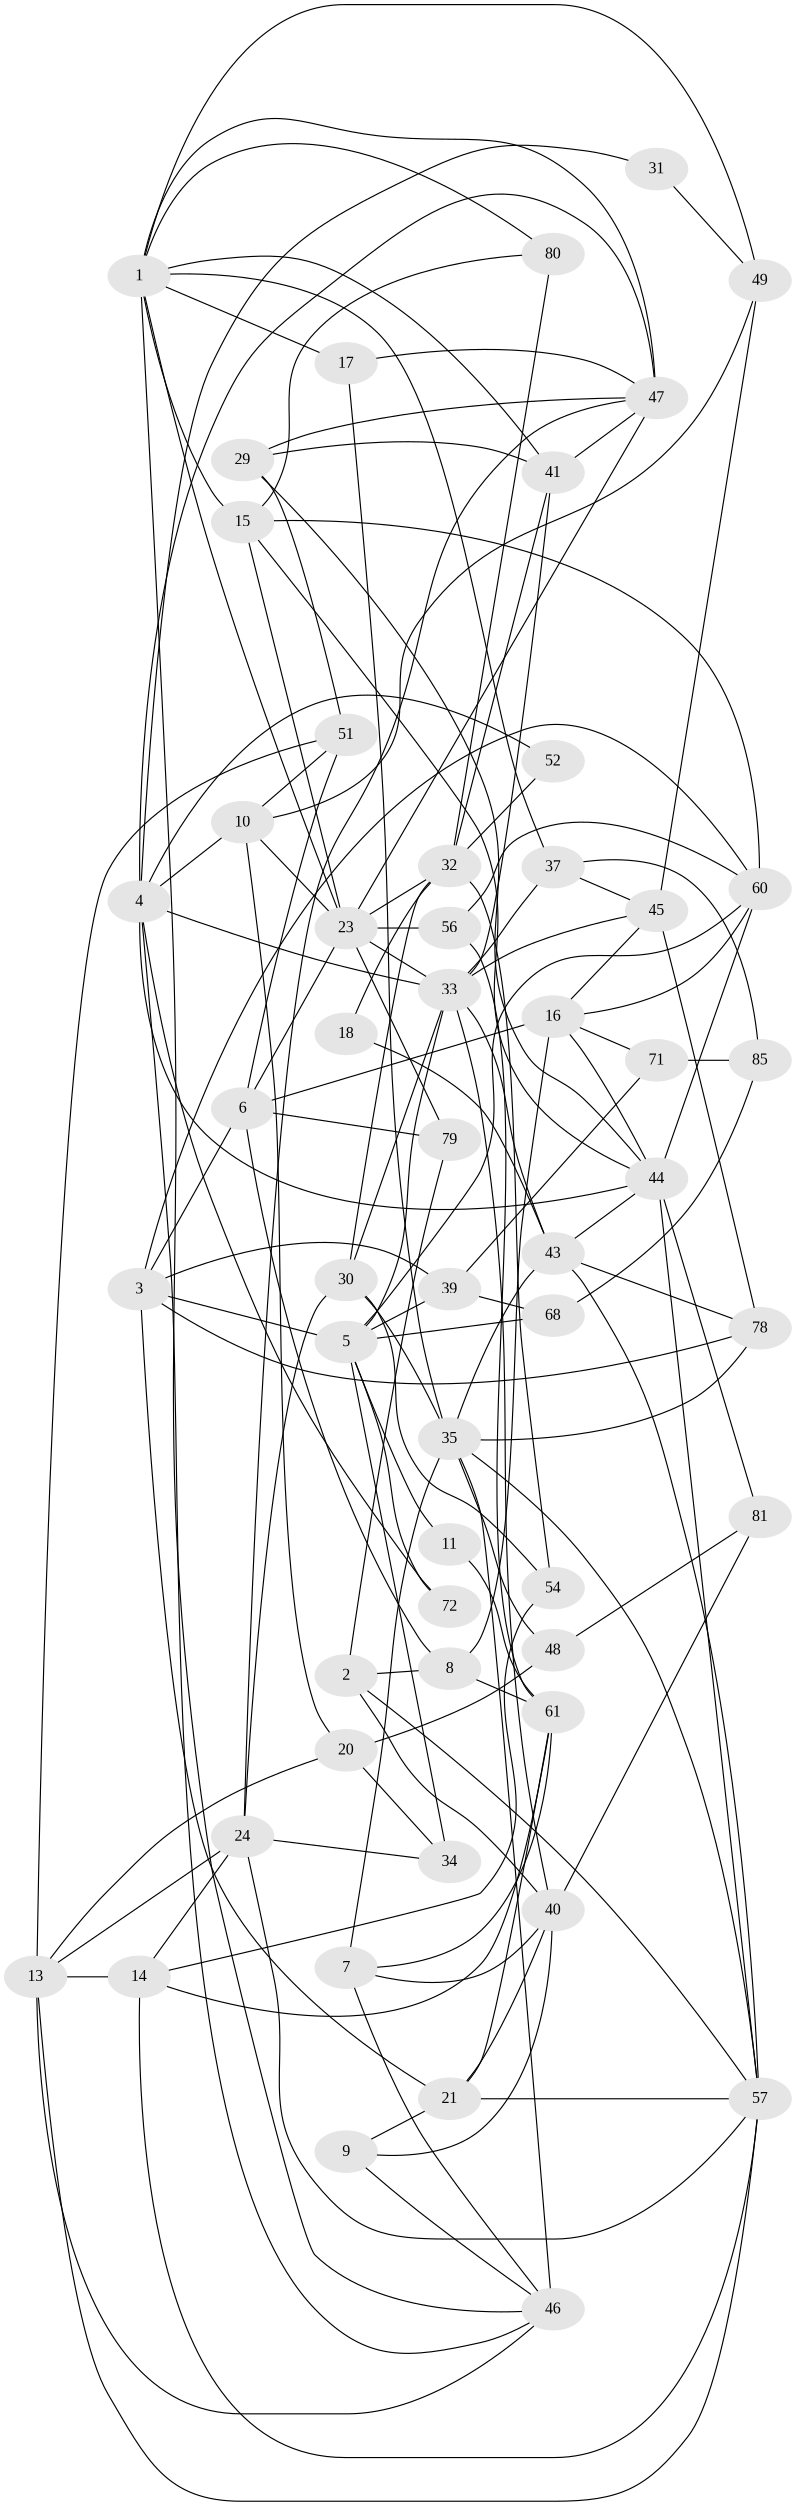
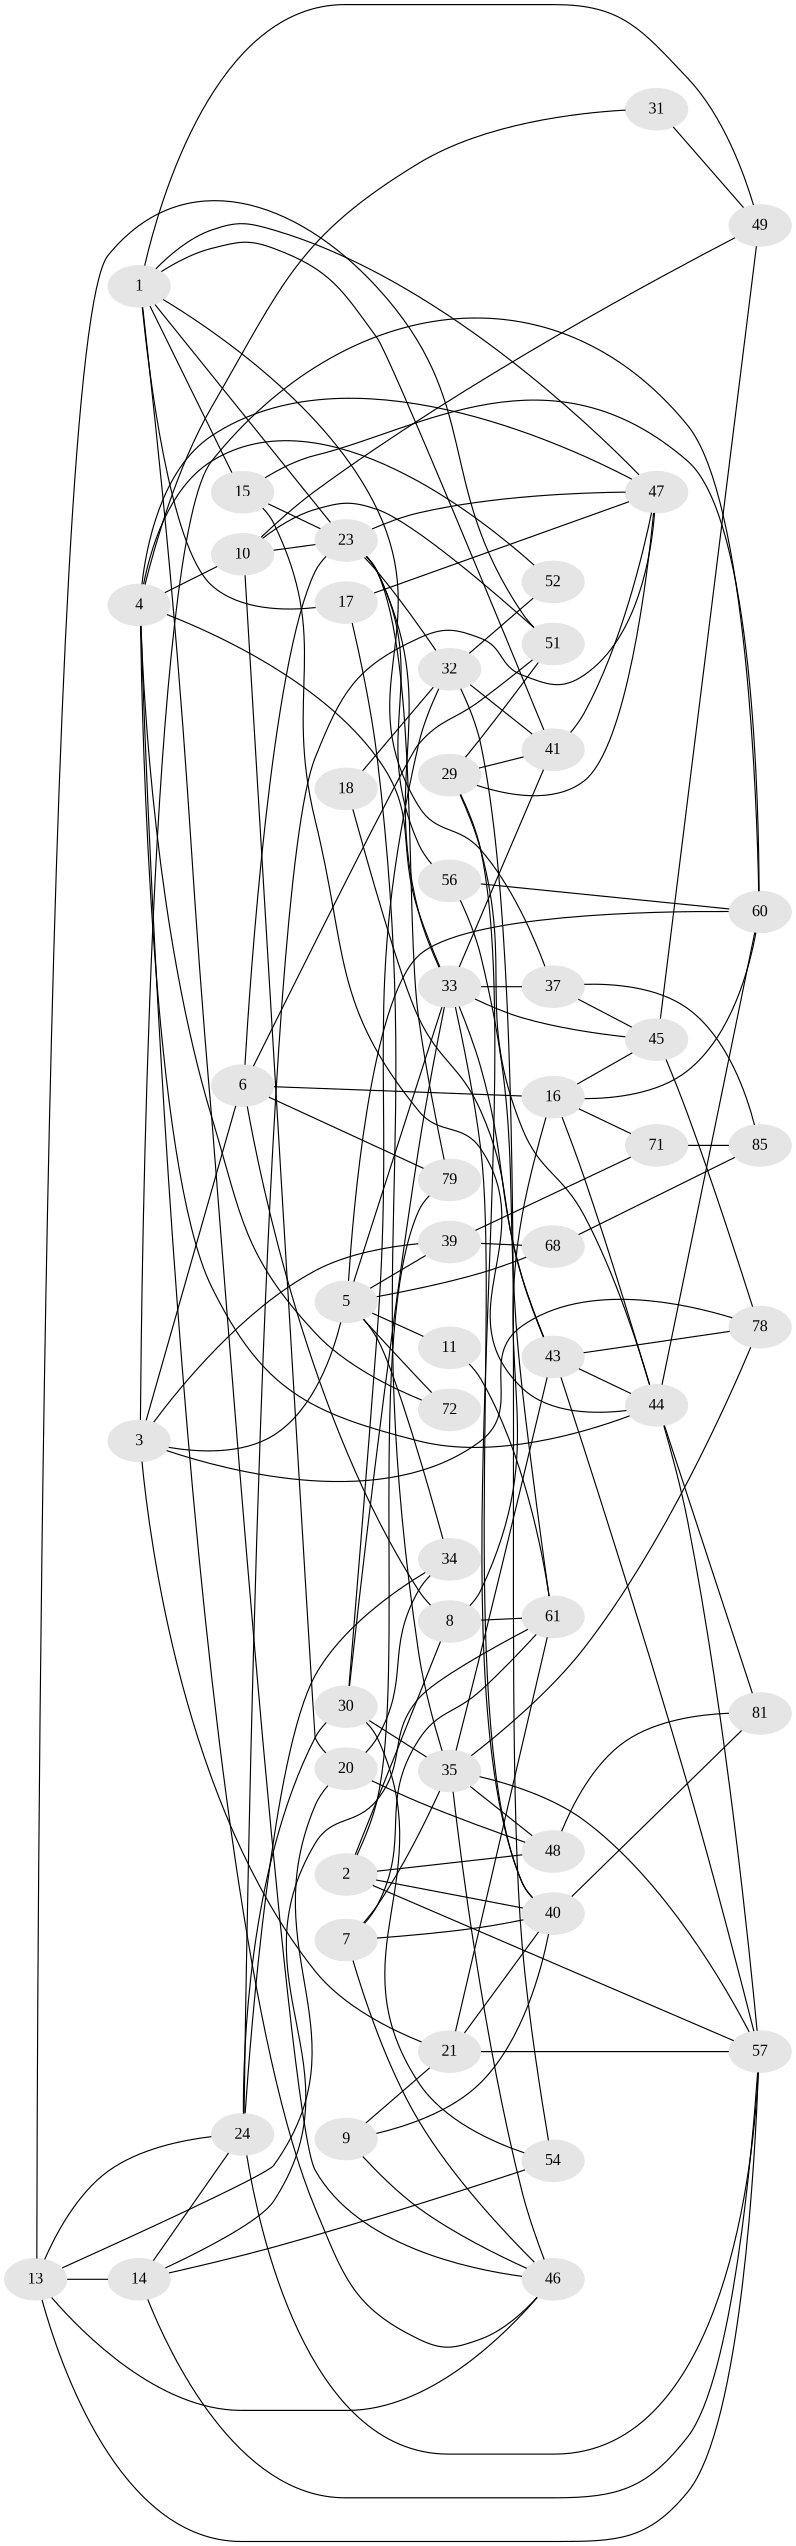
node "80": removed
edge "29" -- "40": added
edge "48" -- "2": added
